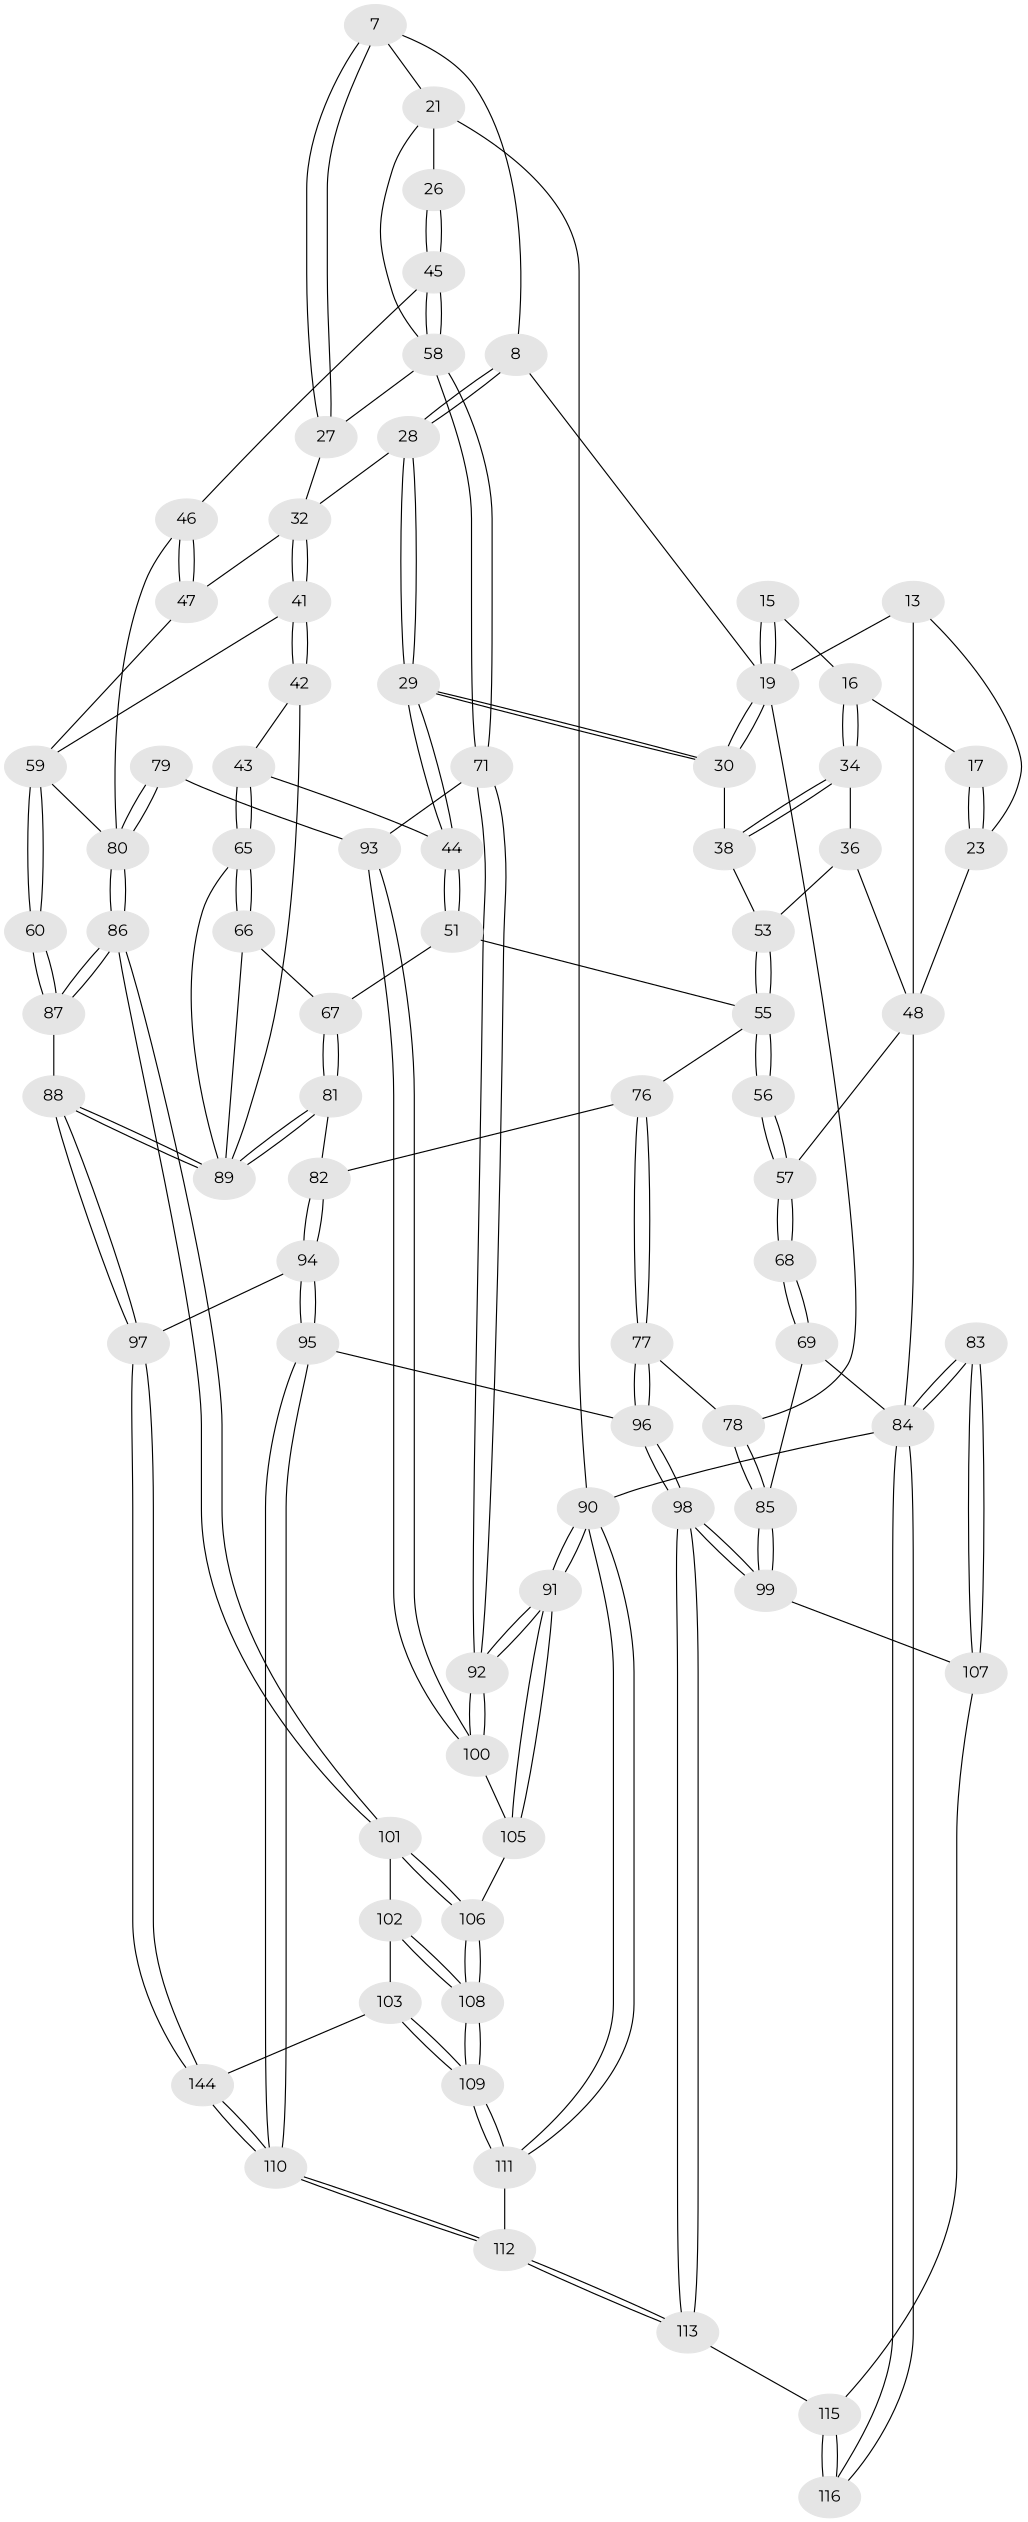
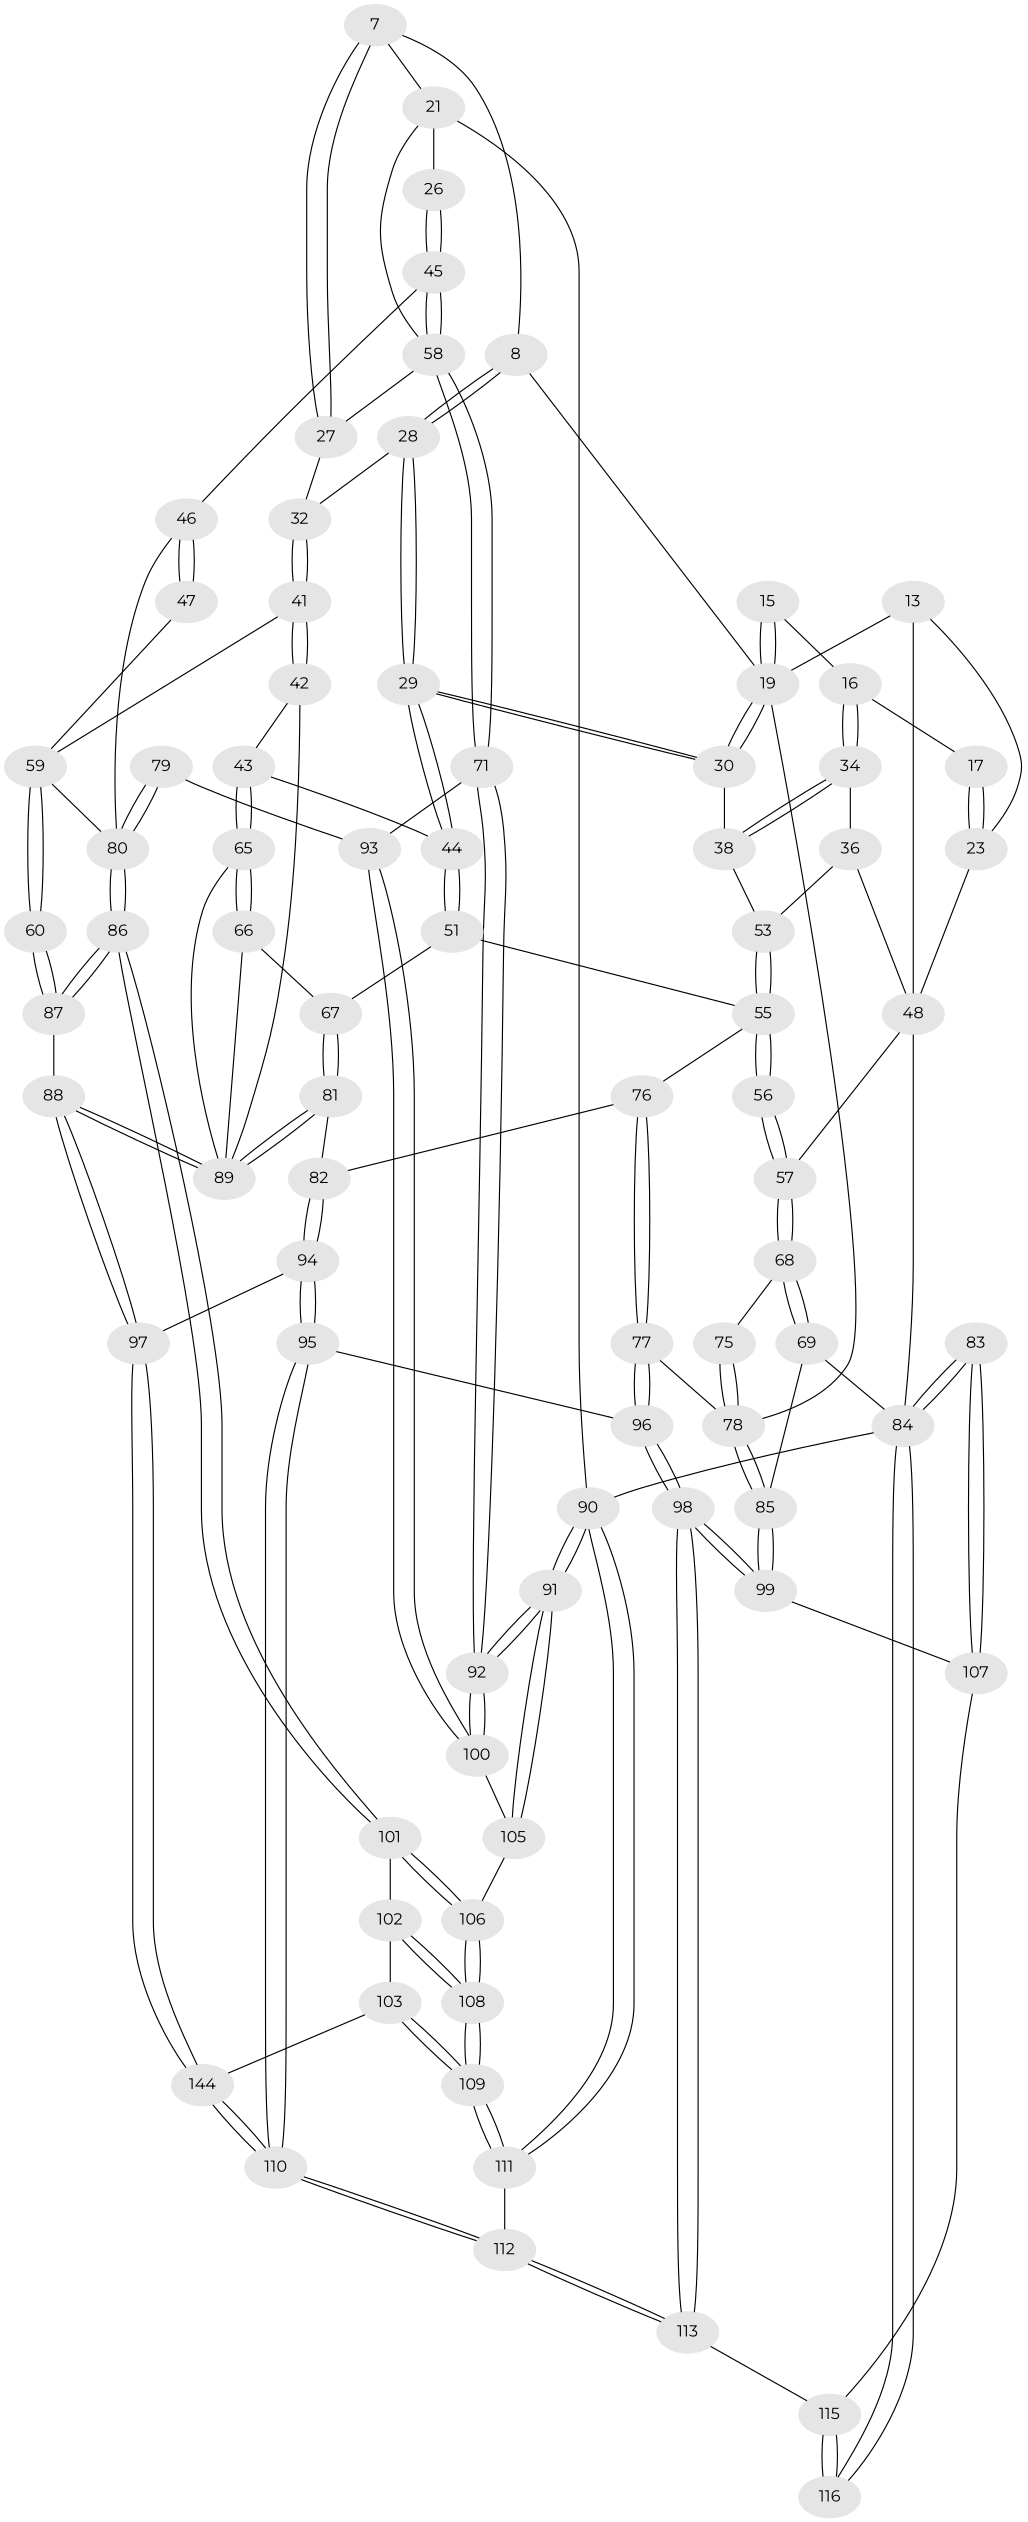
edge "32" -- "47": removed
node "75": added
